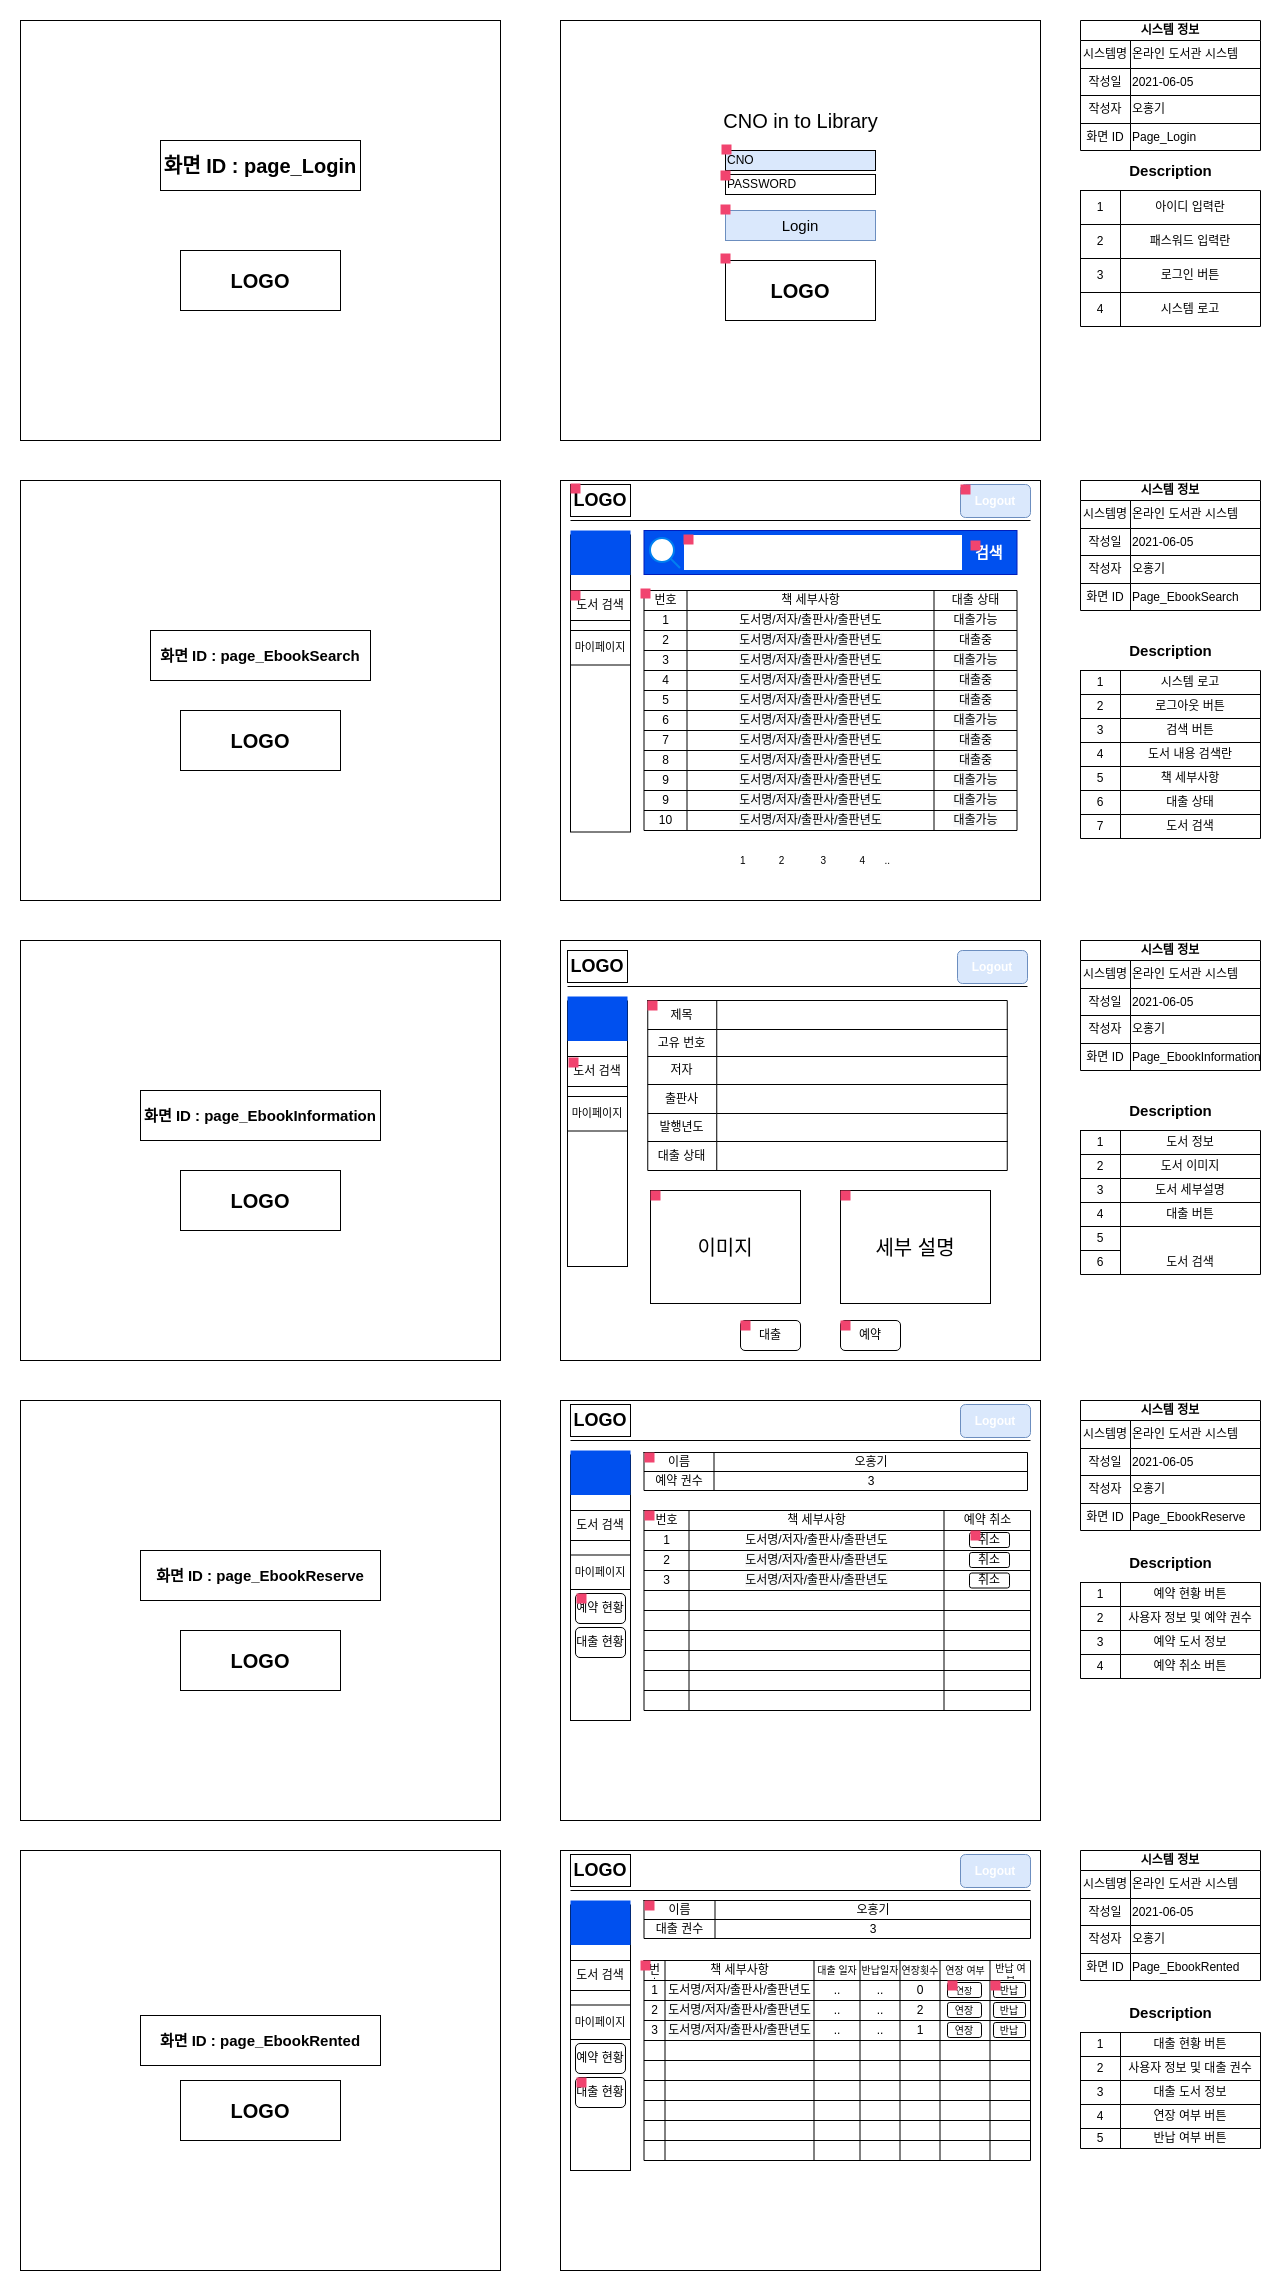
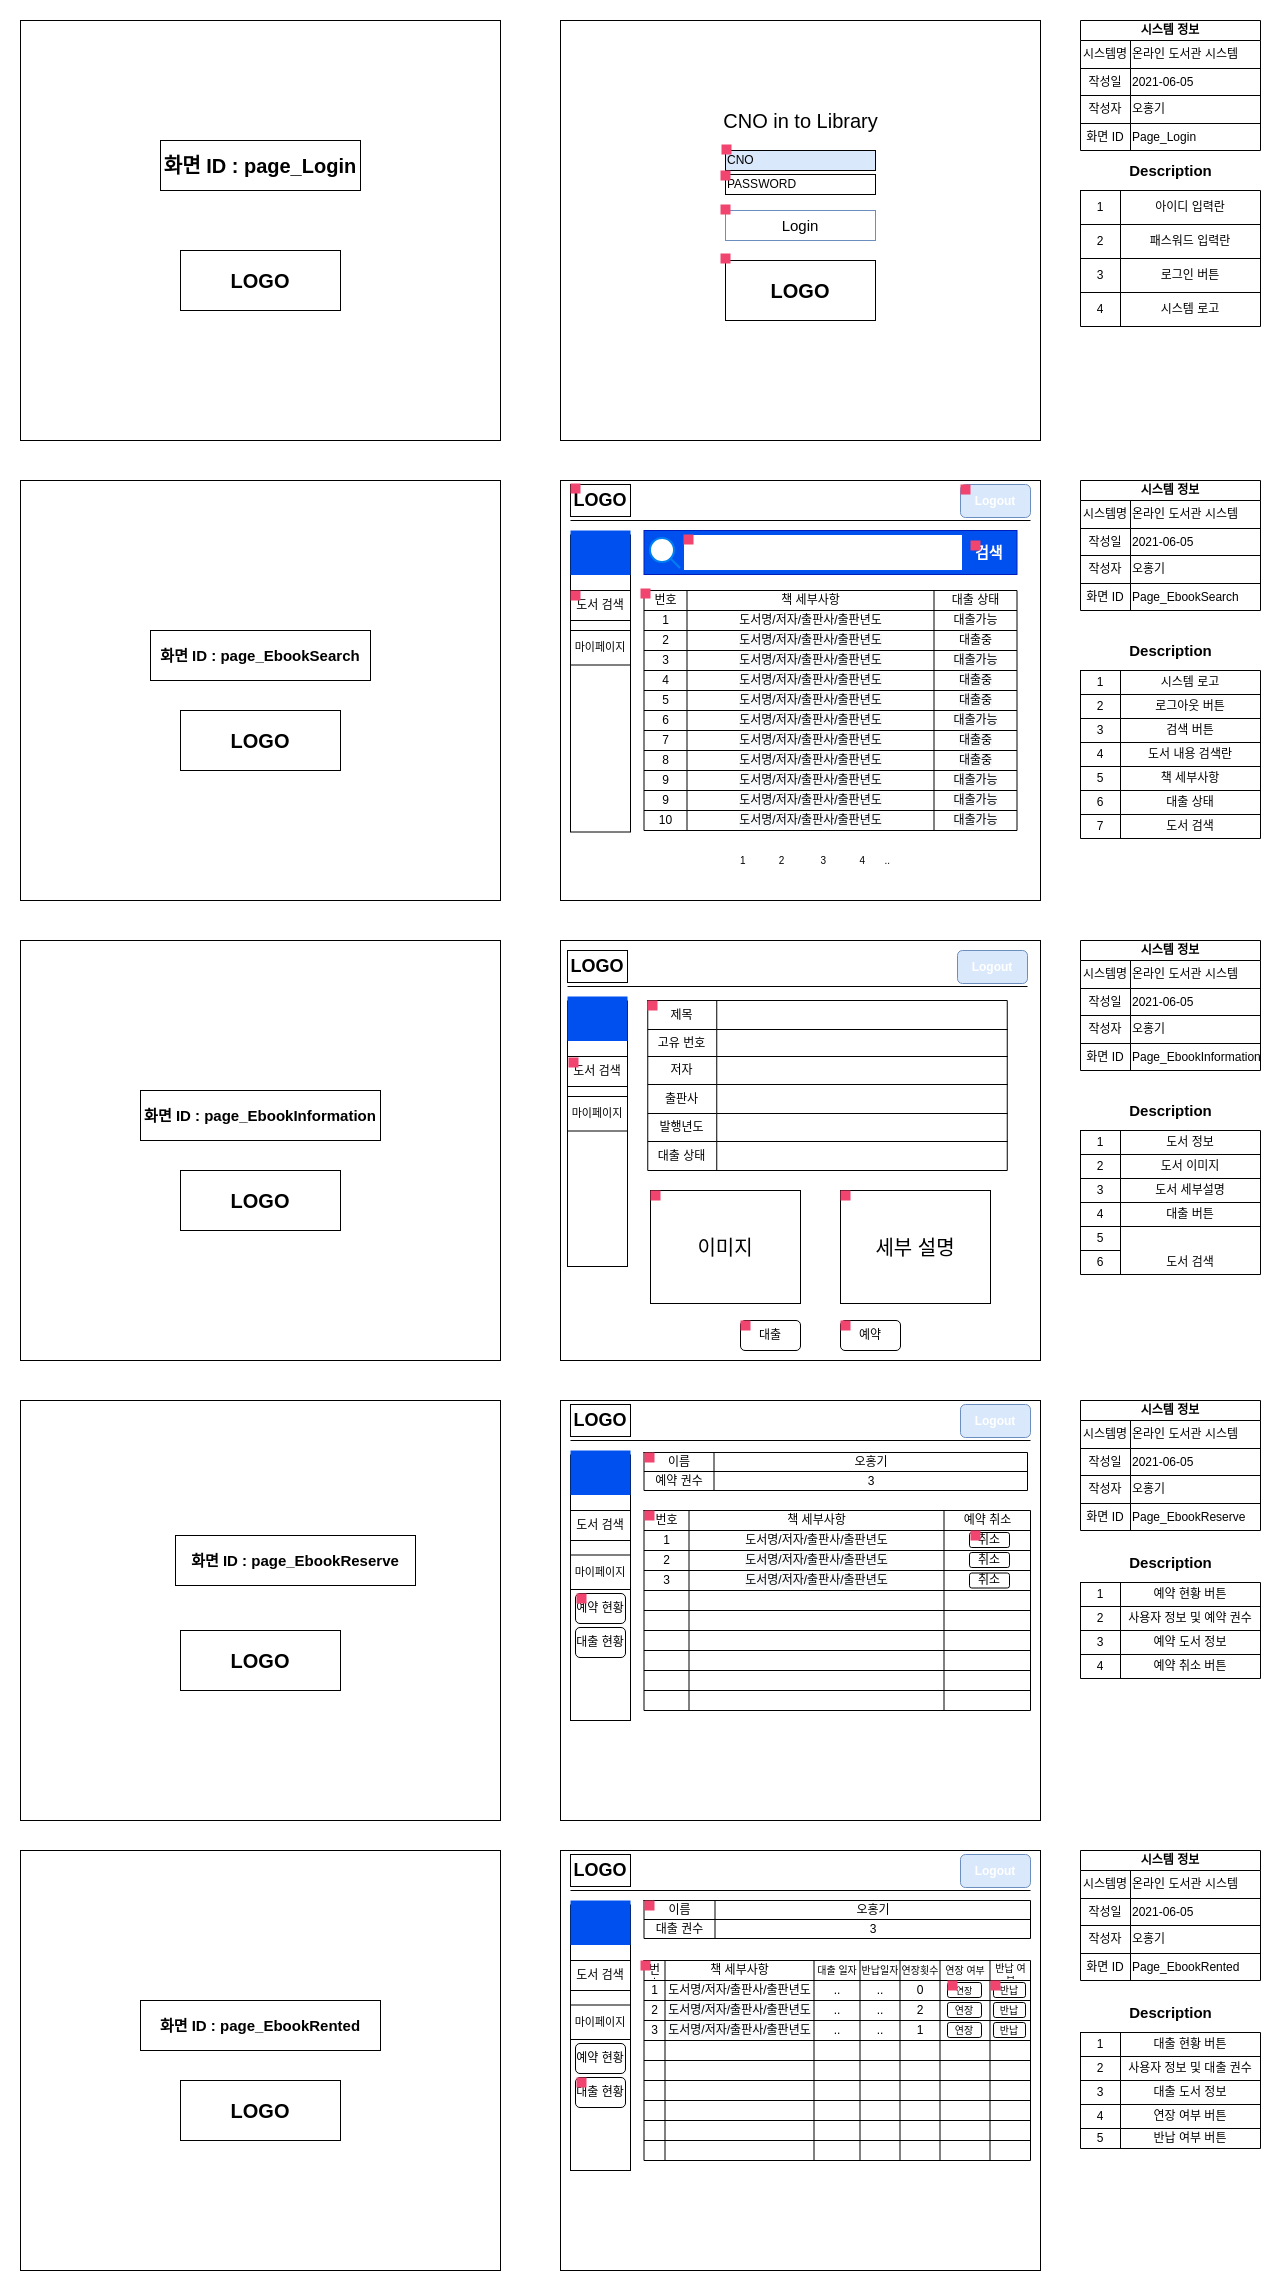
node "Login": fillcolor #dae8fc -> #ffffff
node "화면 ID : page_EbookReserve": moved (261, 1576) -> (296, 1561)
node "화면 ID : page_EbookRented": moved (261, 2041) -> (261, 2026)
